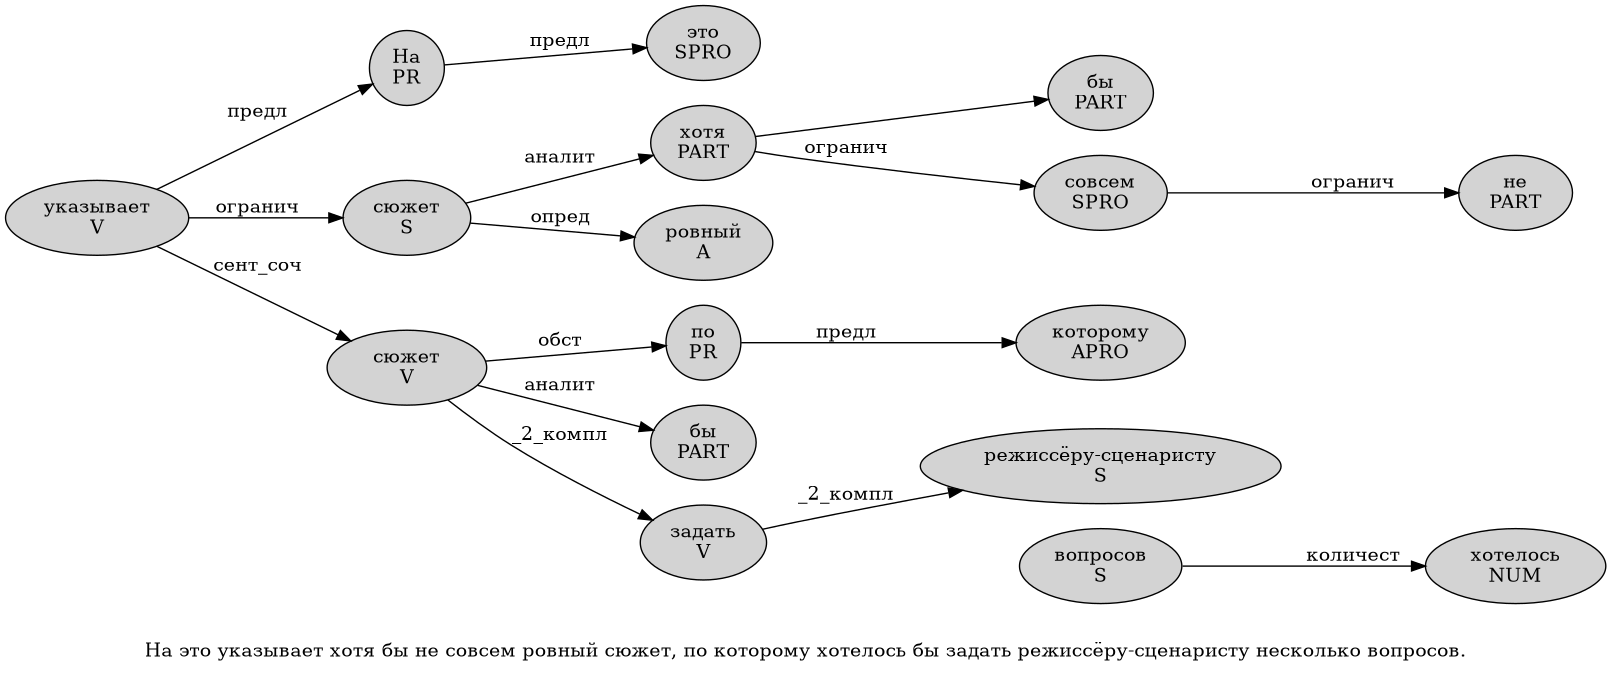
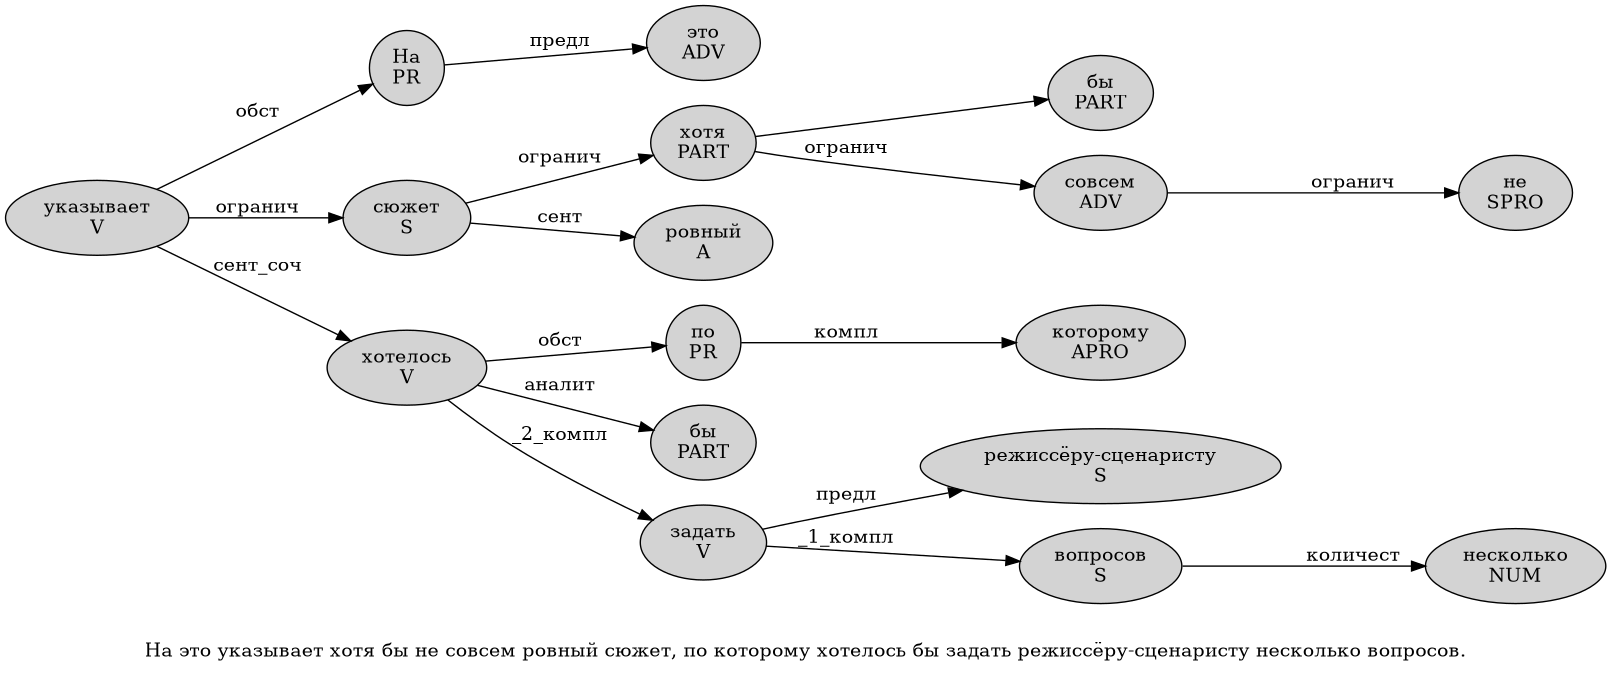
node "это SPRO": label "это SPRO" -> "это ADV"
edge "указывает V" -> "На PR": label "предл" -> "обст"
edge "сюжет S" -> "хотя PART": label "аналит" -> "огранич"
node "совсем SPRO": label "совсем SPRO" -> "совсем ADV"
node "не PART": label "не PART" -> "не SPRO"
edge "сюжет S" -> "ровный A": label "опред" -> "сент"
edge "по PR" -> "которому APRO": label "предл" -> "компл"
node "сюжет V": label "сюжет V" -> "хотелось V"
edge "задать V" -> "режиссёру-сценаристу S": label "_2_компл" -> "предл"
edge "задать V" -> "вопросов S": added, label "_1_компл"
node "хотелось NUM": label "хотелось NUM" -> "несколько NUM"
